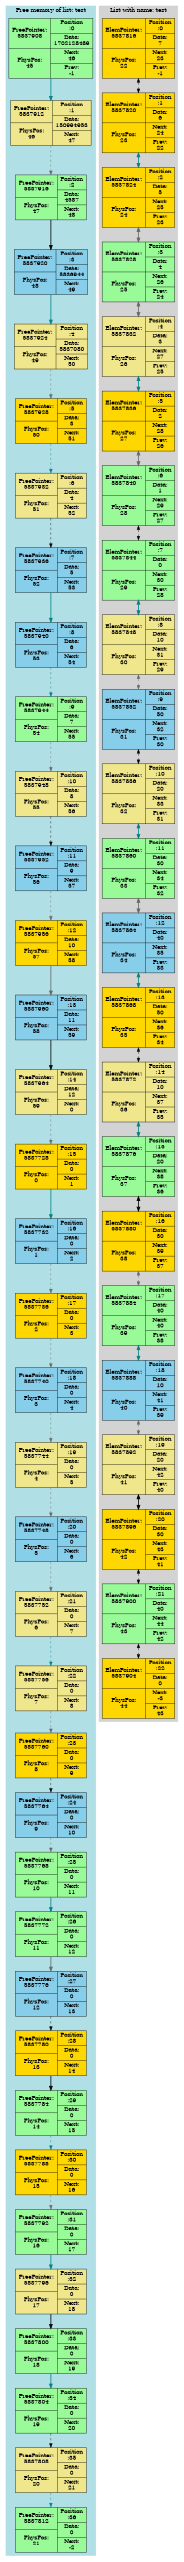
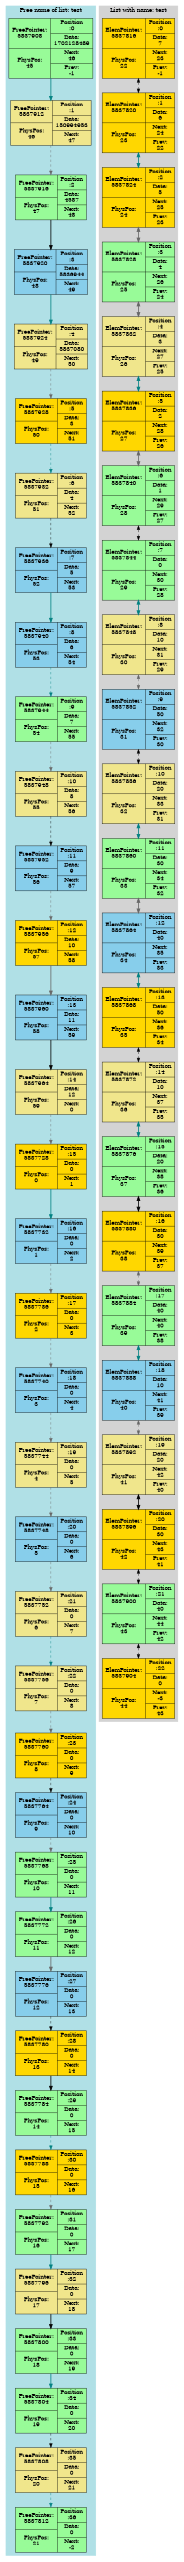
cluster "Free memory of list: test": label "Free memory of list: test" -> "Free name of list: test"
